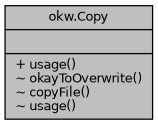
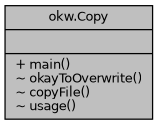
node "okw.Copy": text "+ usage()" -> "+ main()"
